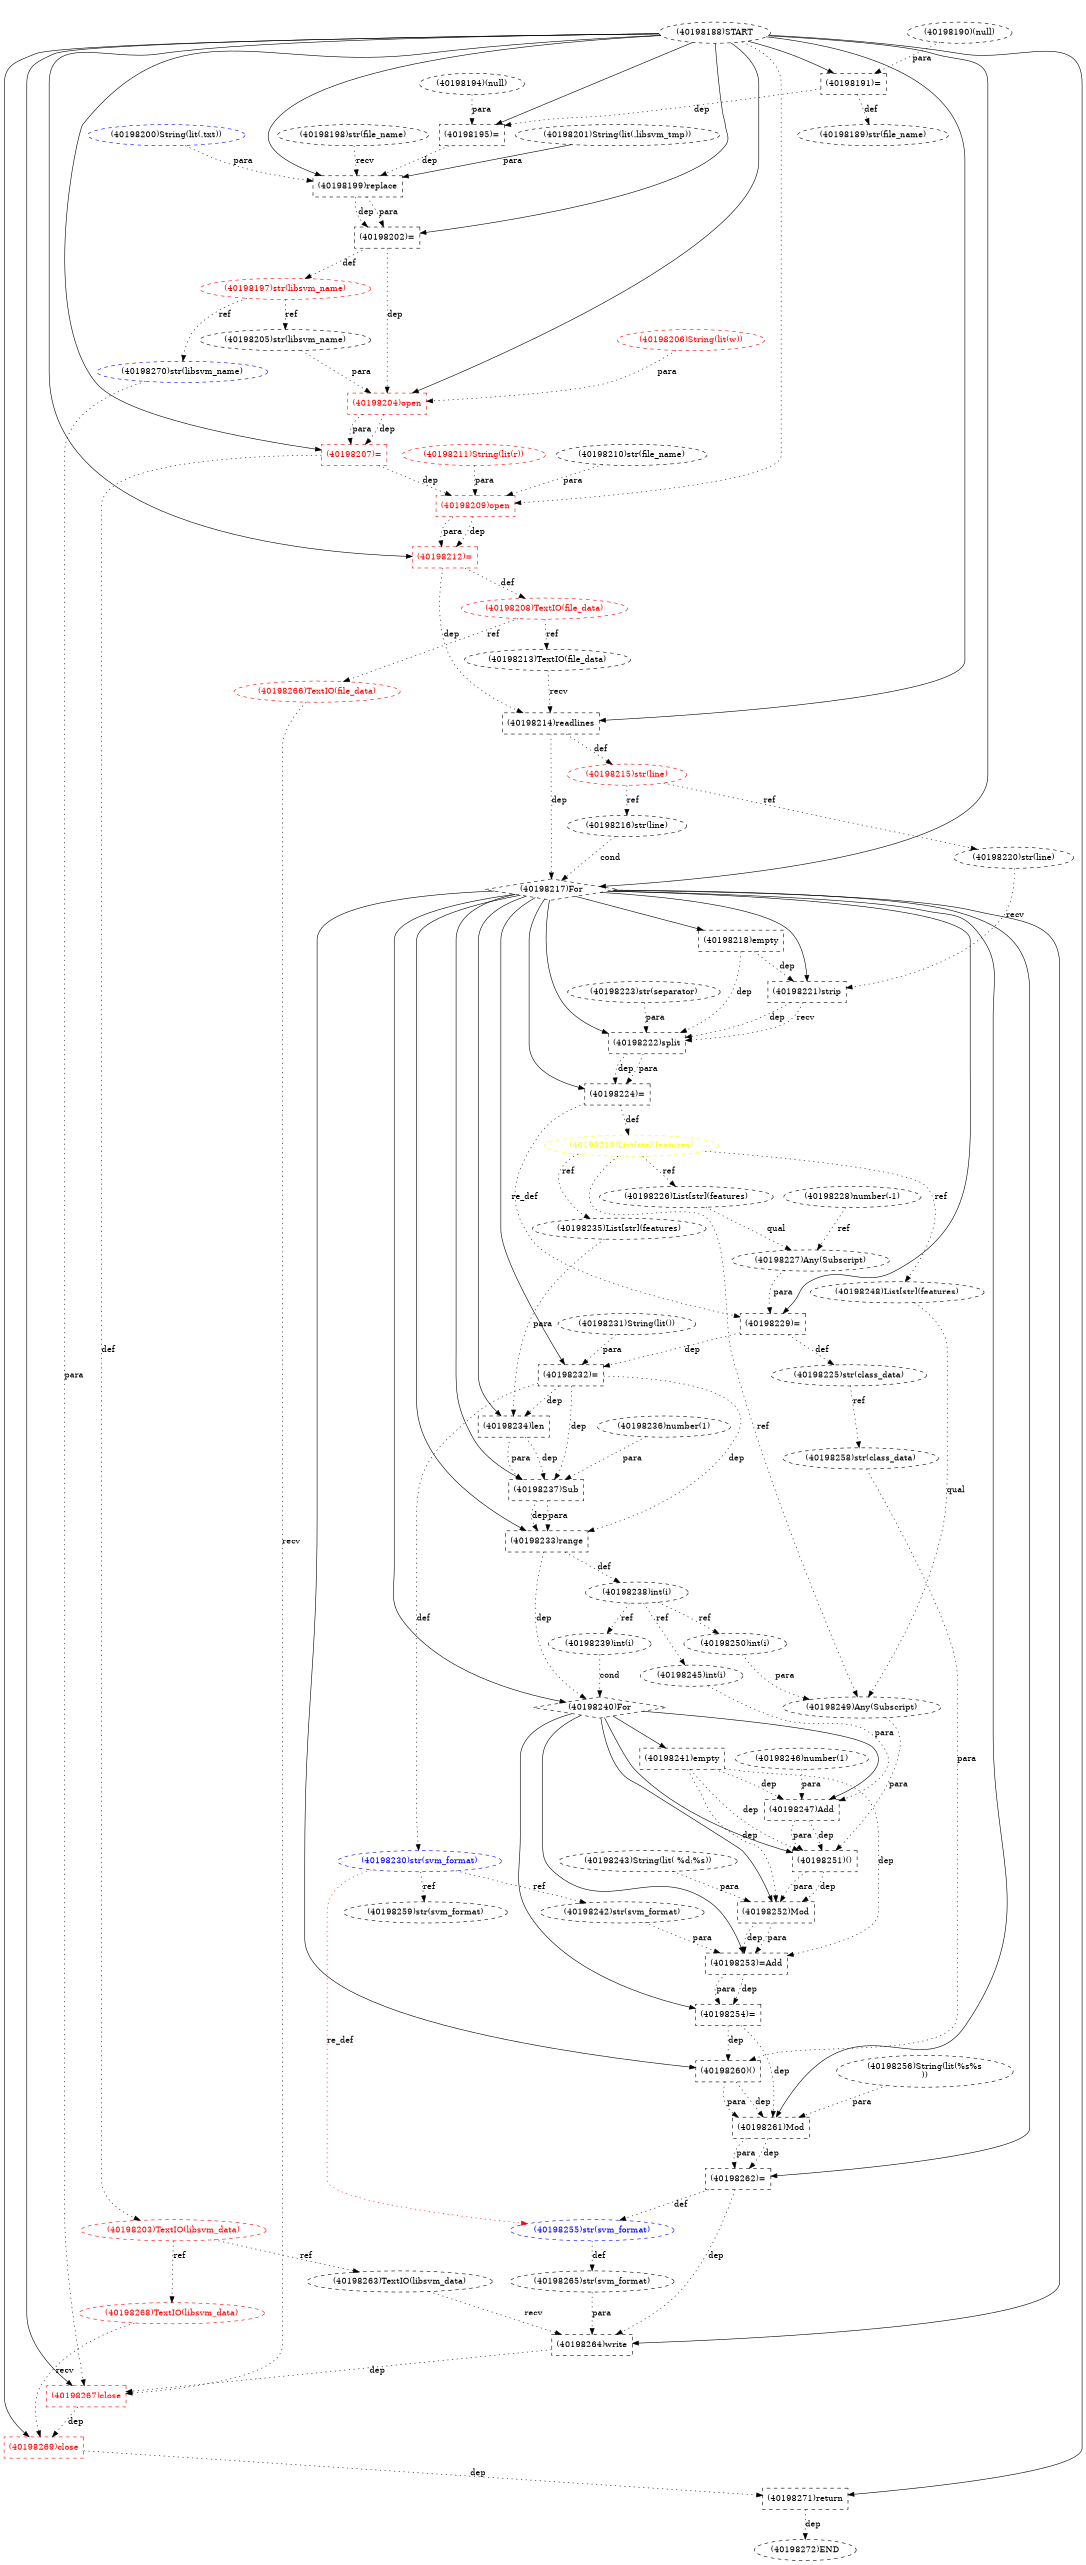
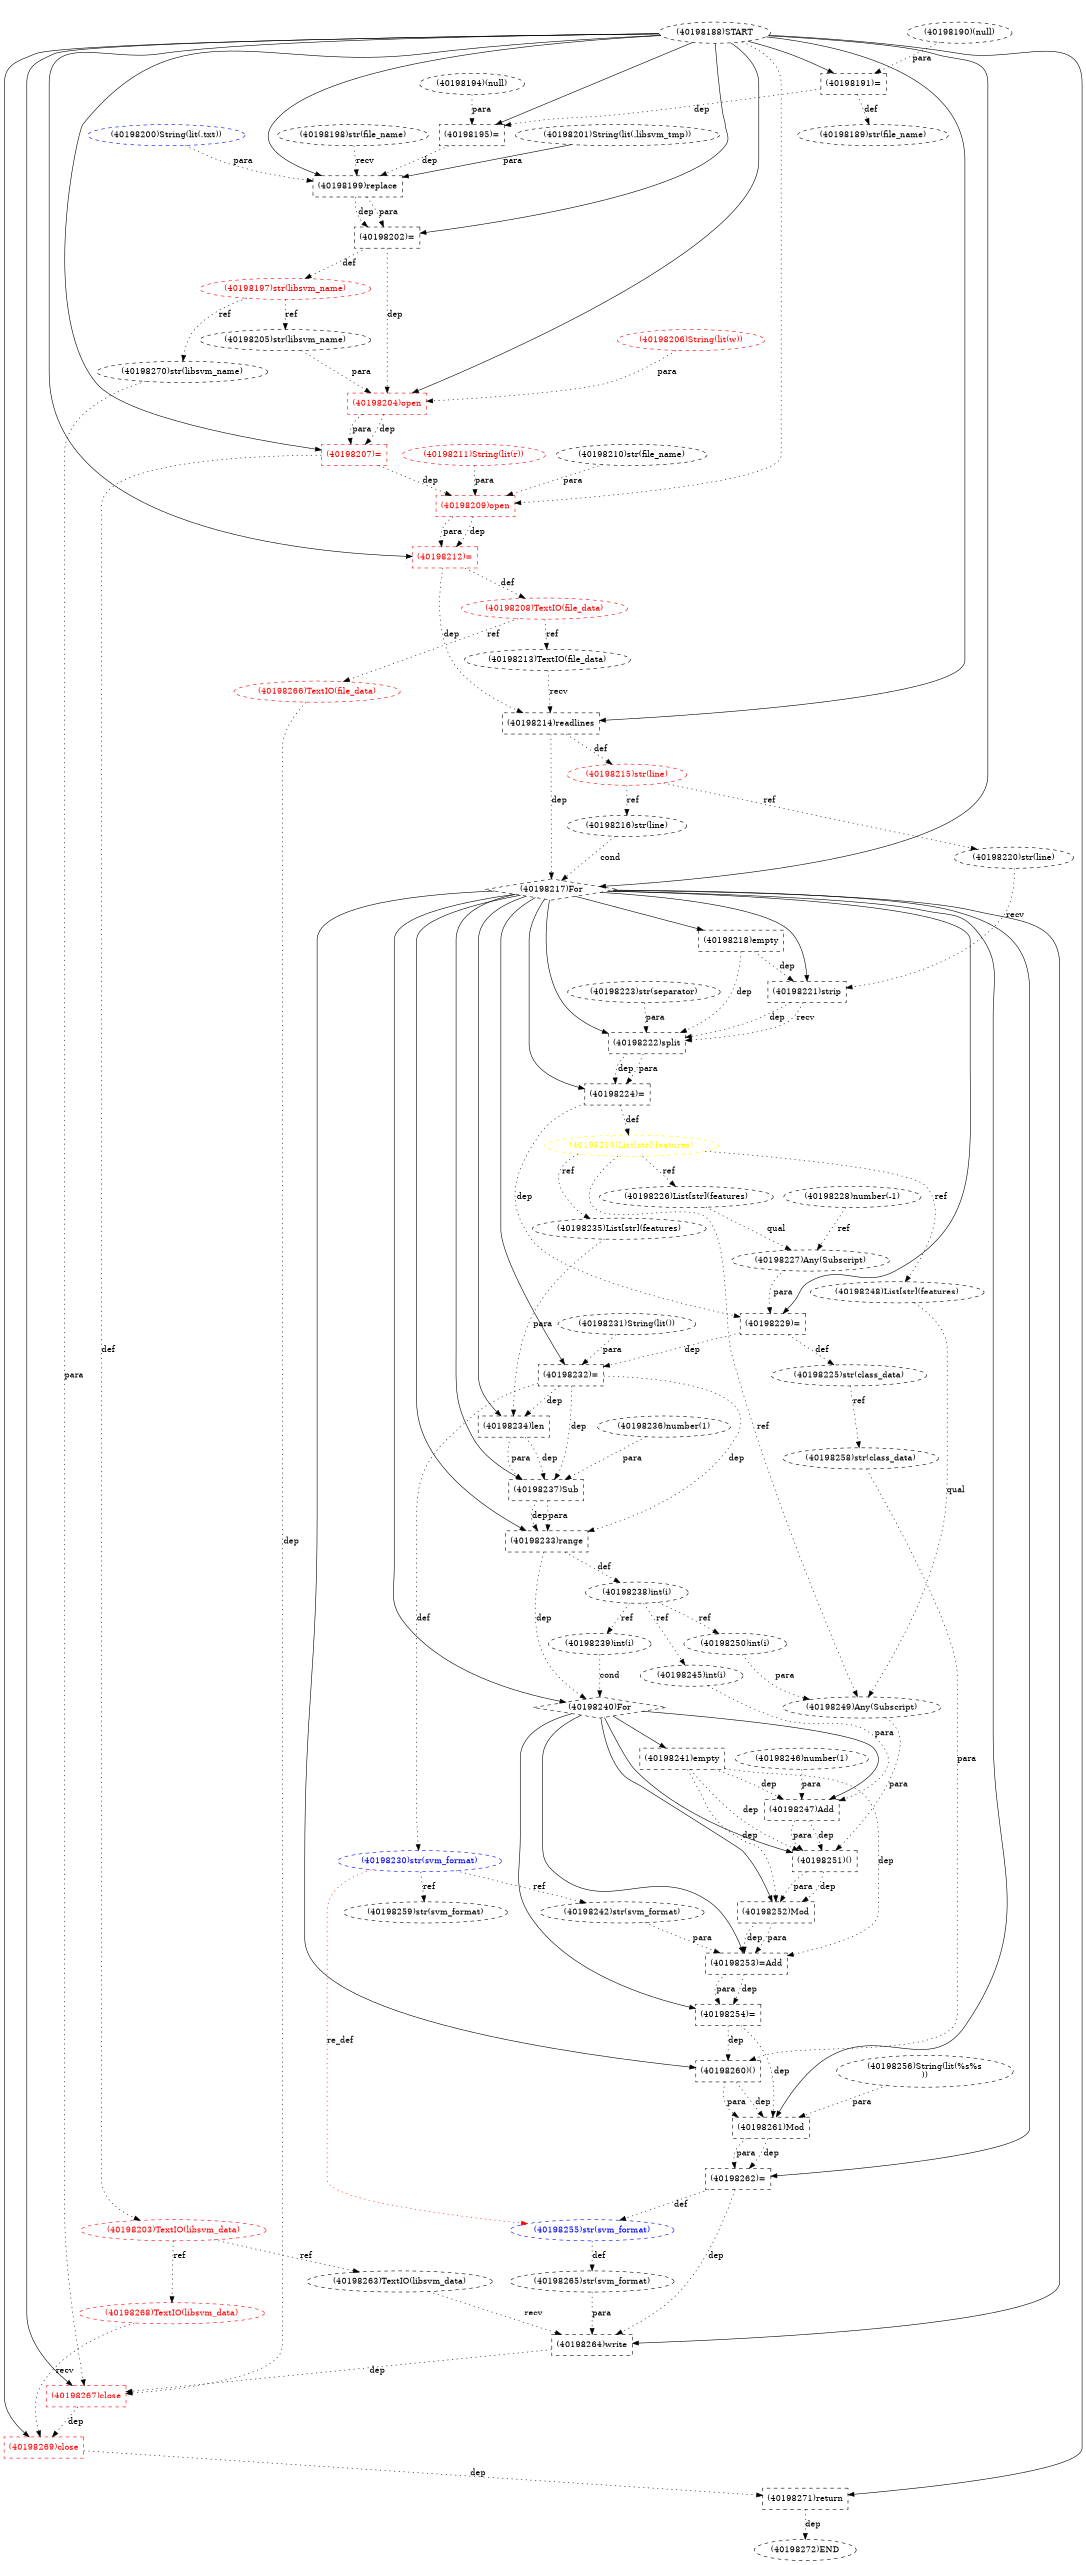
node "(40198270)str(libsvm_name)": color blue -> black
edge "(40198224)=" -> "(40198229)=": label "re_def" -> "dep"
edge "(40198266)TextIO(file_data)" -> "(40198267)close": label "recv" -> "dep"
node "(40198243)String(lit( %d:%s))": removed
